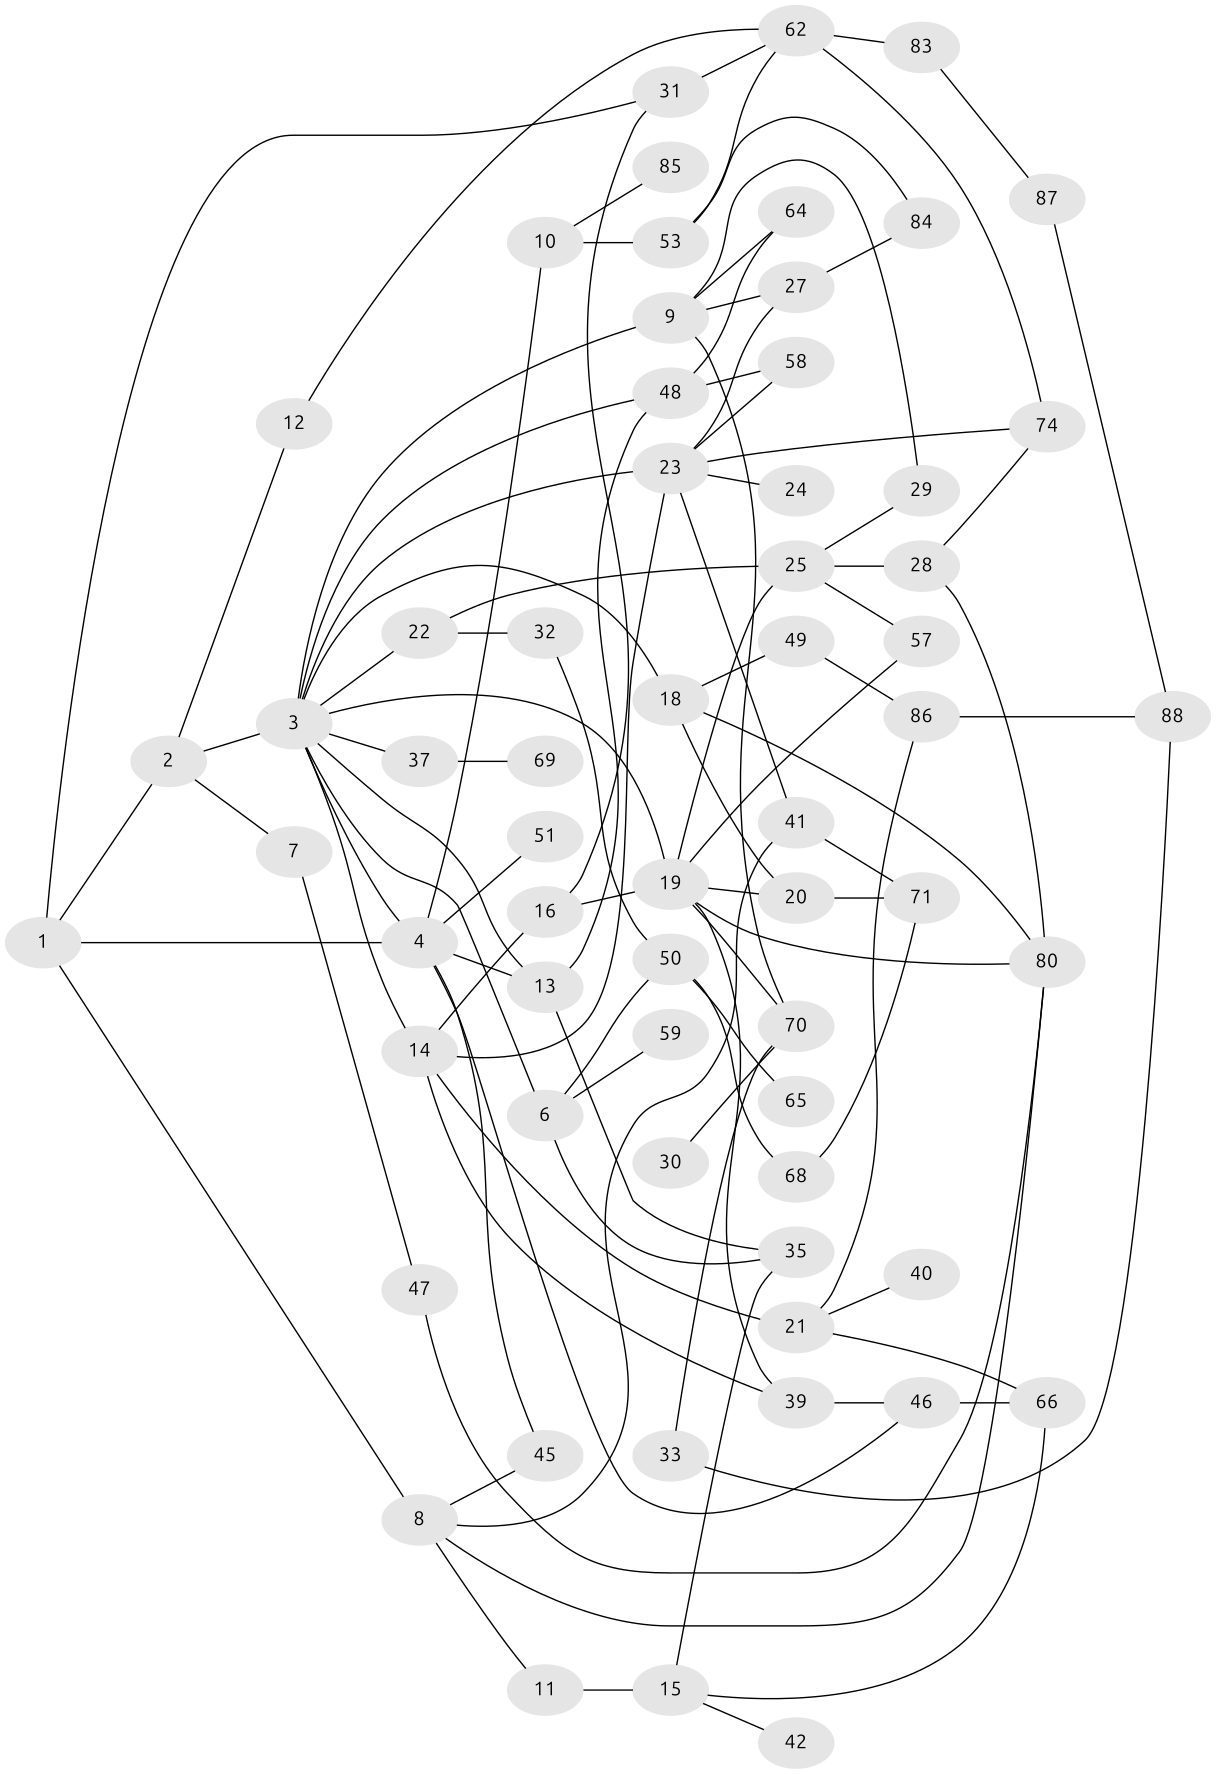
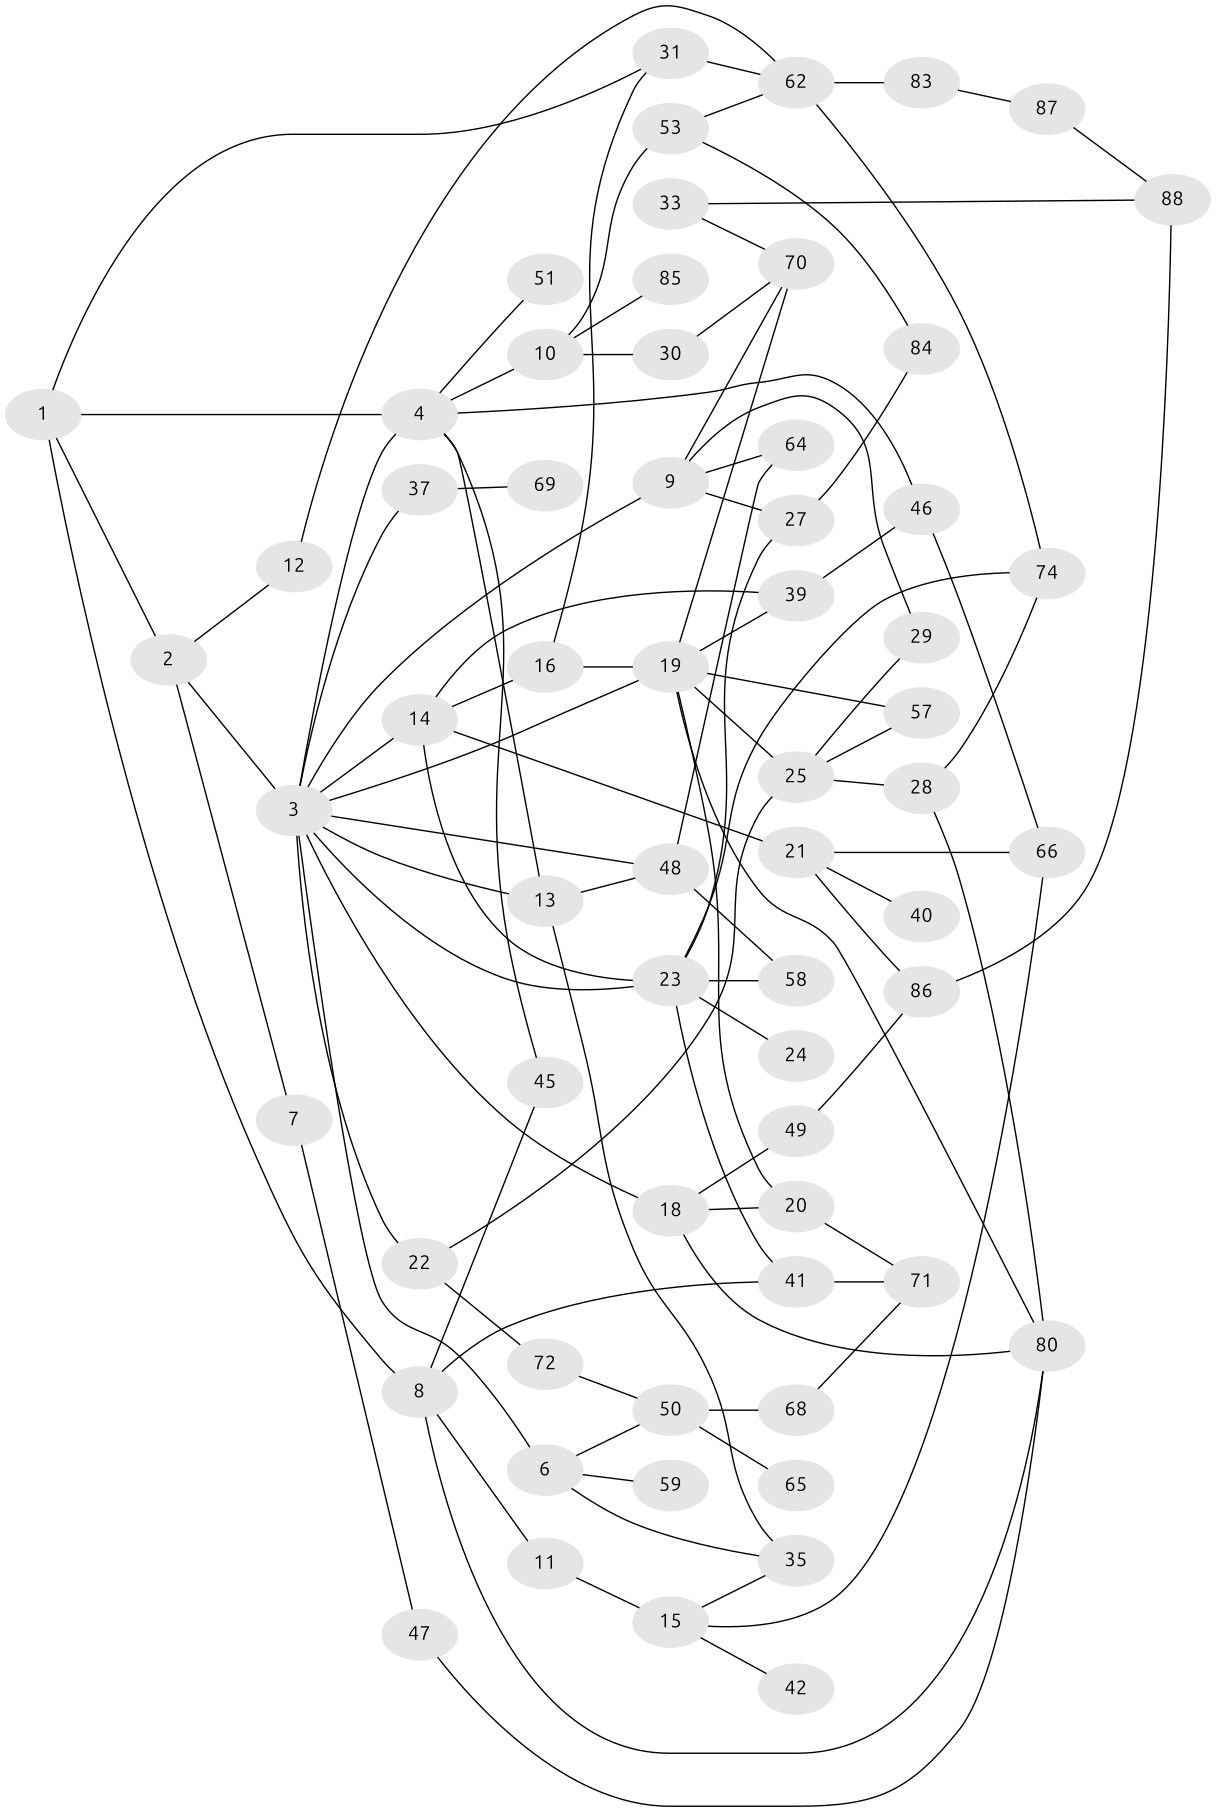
edge "10" -- "30": added
node "32": label "32" -> "72"
